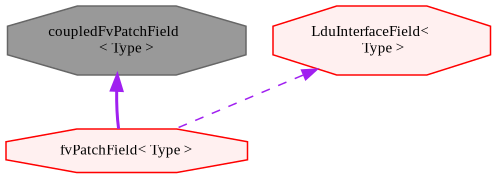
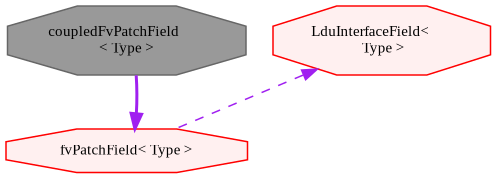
edge "fvPatchField< Type >" -> "coupledFvPatchField < Type >": reversed
